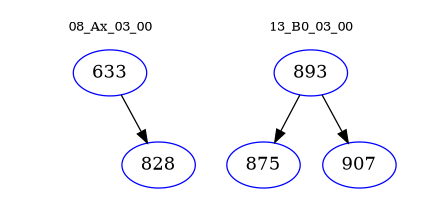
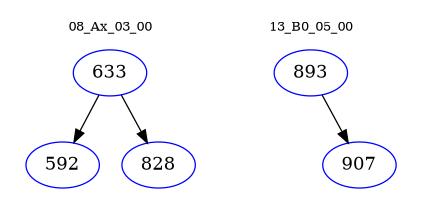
cluster "13_B0_03_00": label "13_B0_03_00" -> "13_B0_05_00"
node "592": added
node "875": removed
